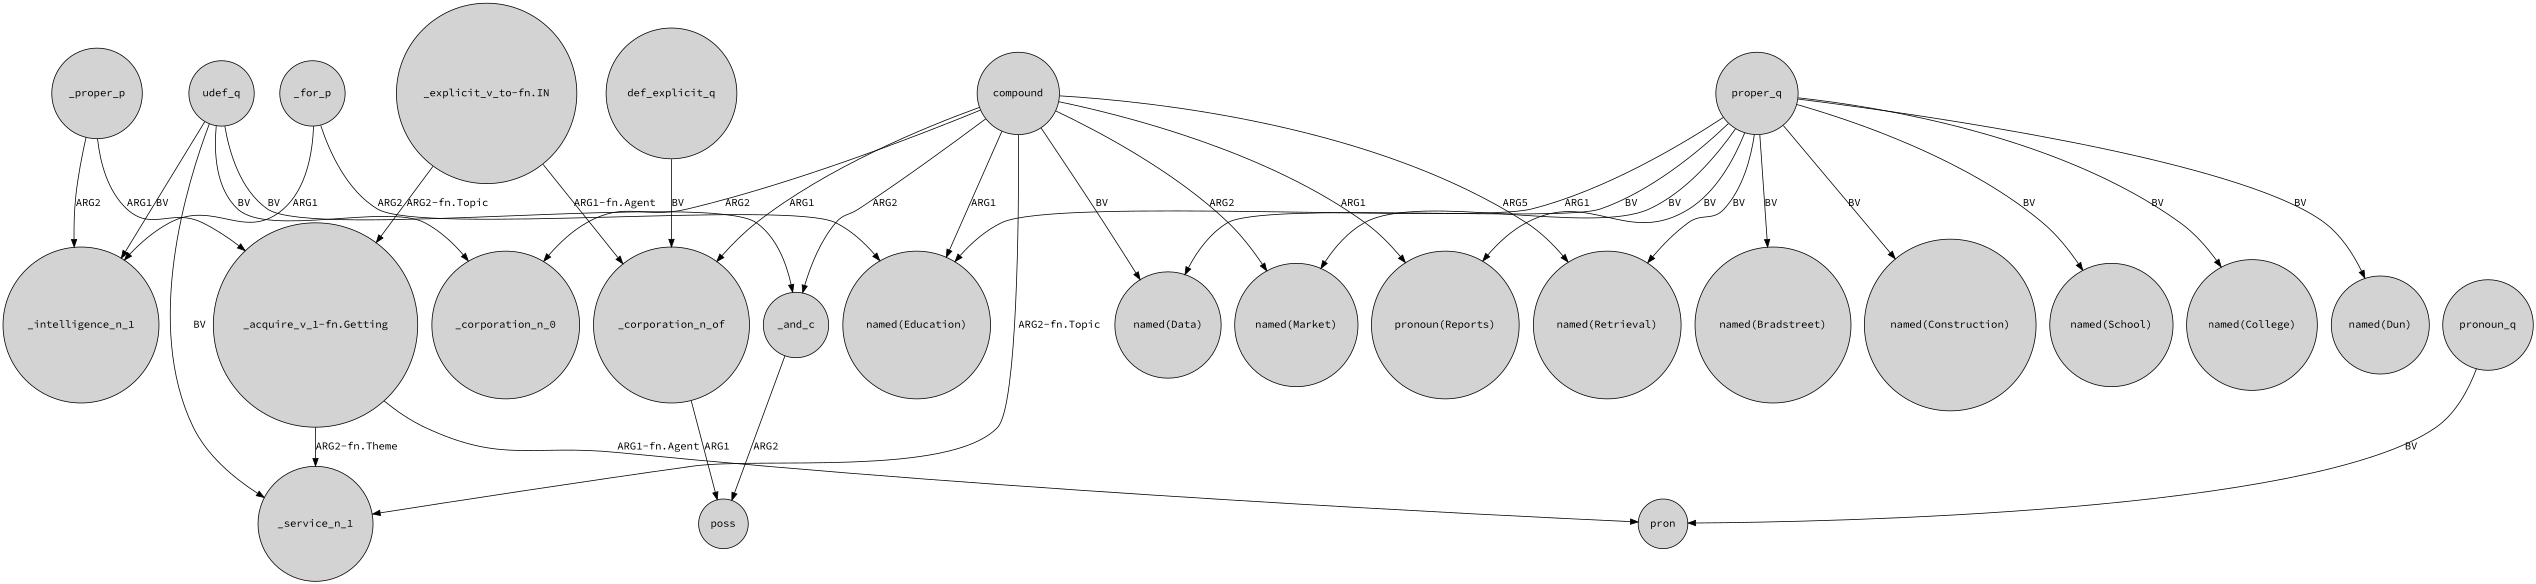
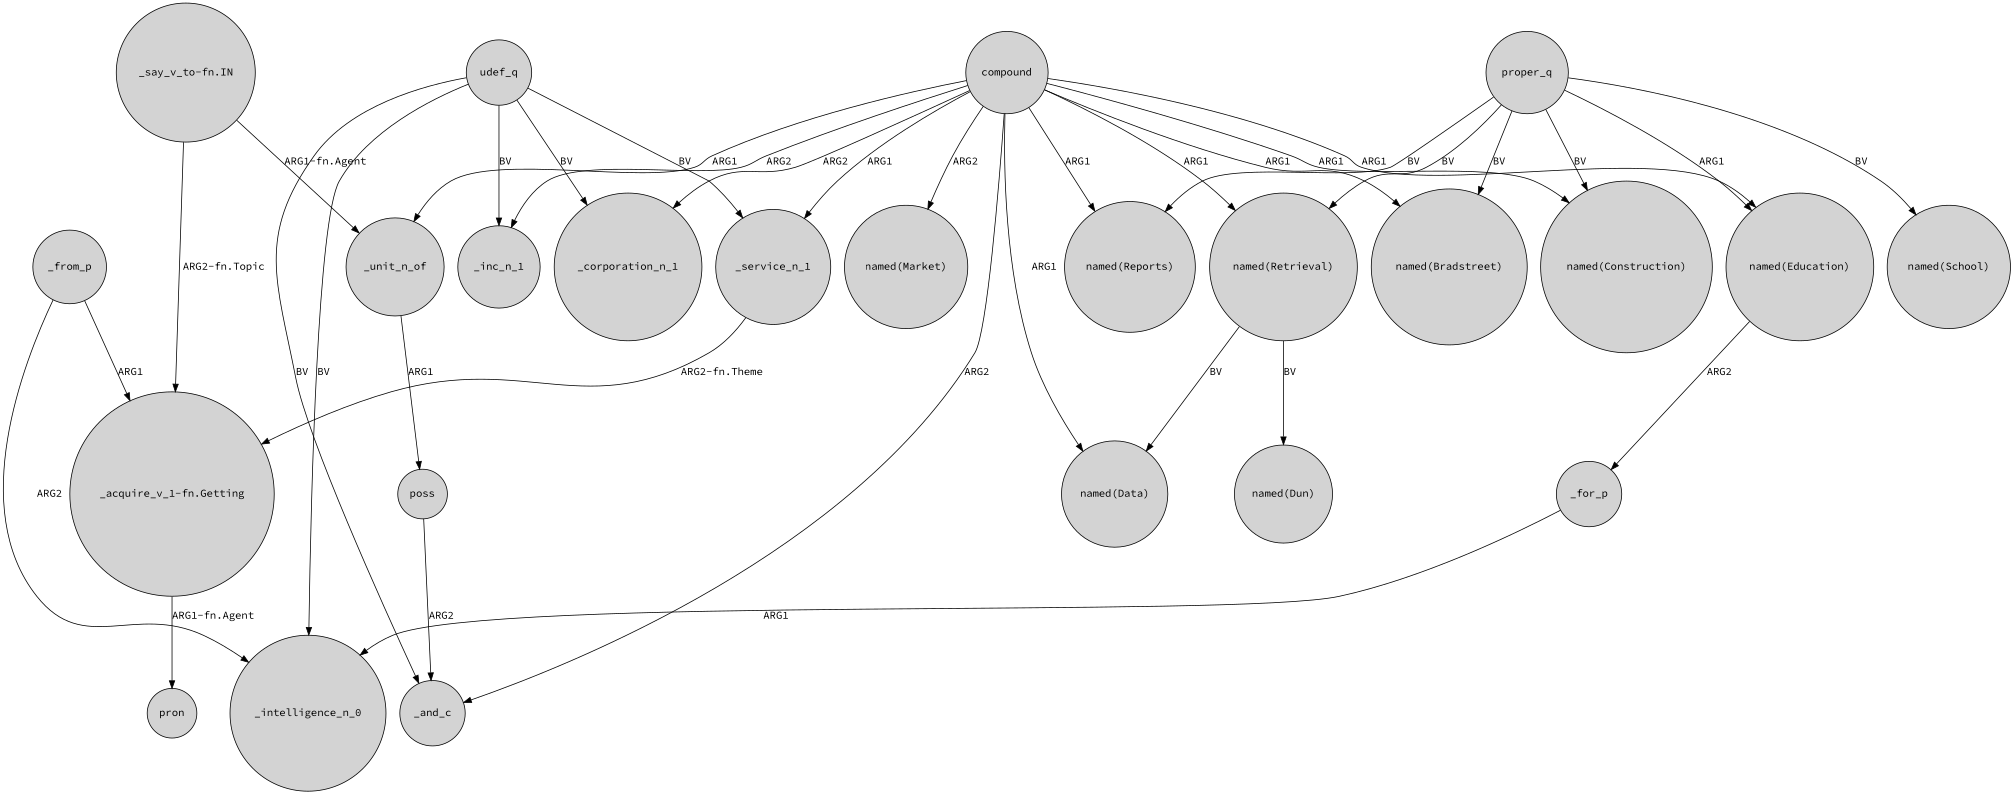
node "_proper_p": label "_proper_p" -> "_from_p"
node "_explicit_v_to-fn.IN": label "_explicit_v_to-fn.IN" -> "_say_v_to-fn.IN"
node "def_explicit_q": removed
edge "proper_q" -> "named(Dun)": now "named(Retrieval)" -> "named(Dun)"
edge "compound" -> "named(Bradstreet)": added, label "ARG1"
edge "compound" -> "named(Construction)": added, label "ARG1"
edge "compound" -> "named(Data)": label "BV" -> "ARG1"
edge "compound" -> "named(Retrieval)": label "ARG5" -> "ARG1"
edge "proper_q" -> "named(Data)": now "named(Retrieval)" -> "named(Data)"
edge "_for_p" -> "named(Education)": reversed
edge "proper_q" -> "named(Market)": removed, label "BV"
node "_inc_n_1": added
node "_intelligence_n_1": label "_intelligence_n_1" -> "_intelligence_n_0"
node "_corporation_n_0": label "_corporation_n_0" -> "_corporation_n_1"
node "_corporation_n_of": label "_corporation_n_of" -> "_unit_n_of"
edge "compound" -> "_service_n_1": label "ARG2-fn.Topic" -> "ARG1"
node "pronoun(Reports)": label "pronoun(Reports)" -> "named(Reports)"
node "named(College)": removed
node "pronoun_q": removed
edge "_and_c" -> "poss": reversed
edge "_acquire_v_1-fn.Getting" -> "_service_n_1": reversed
